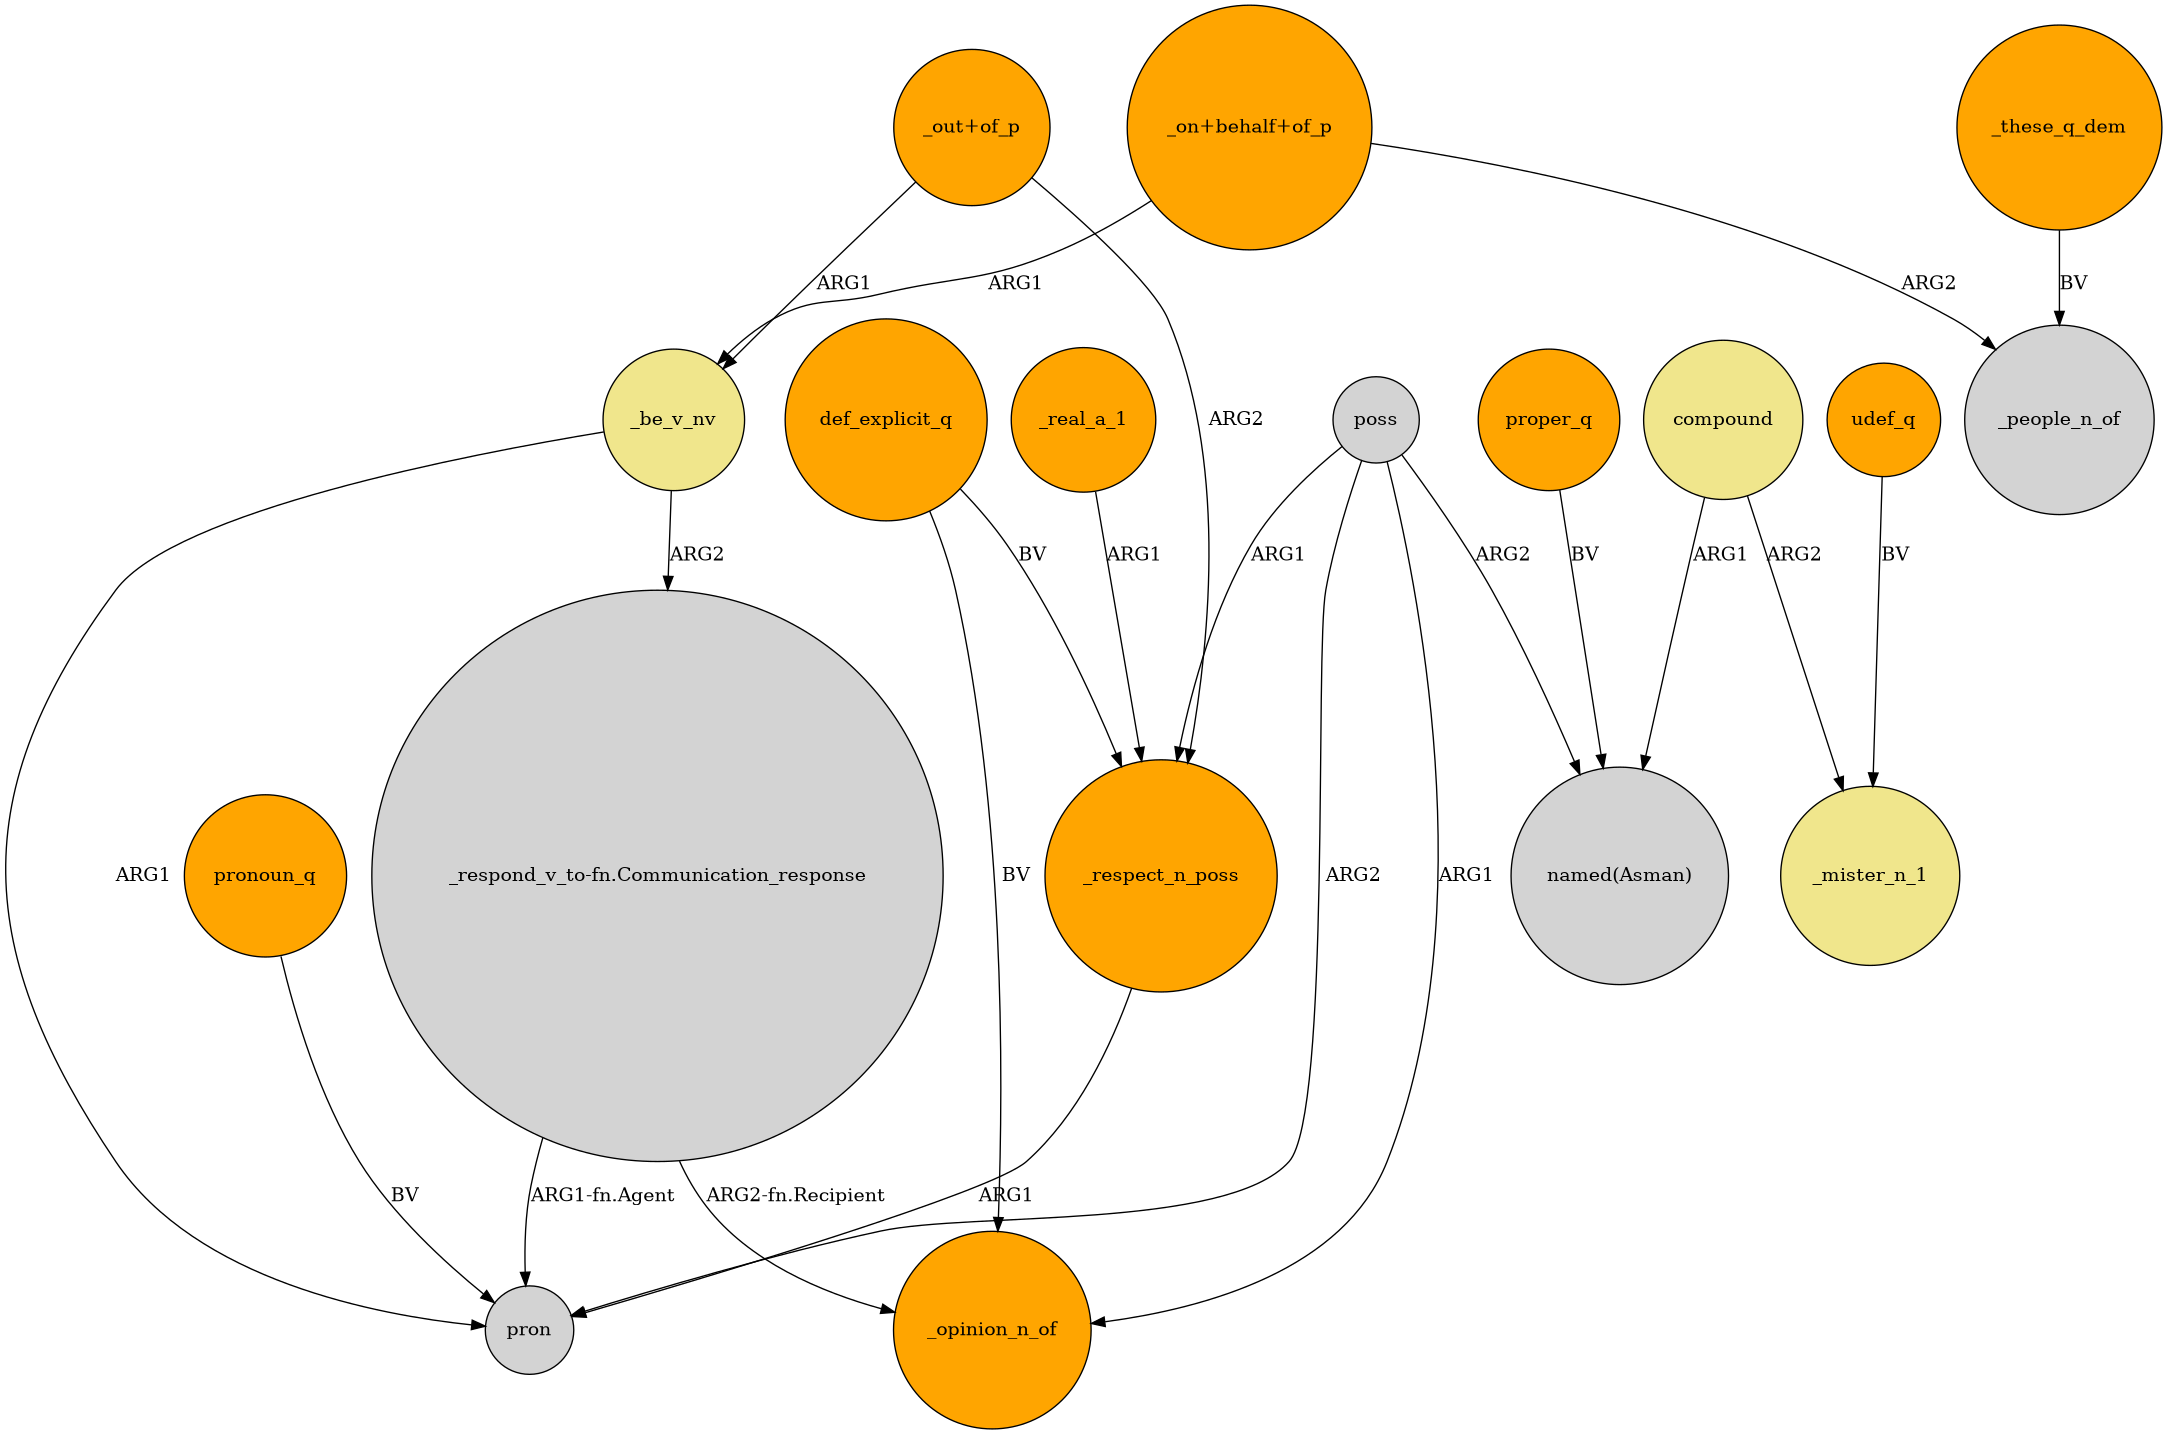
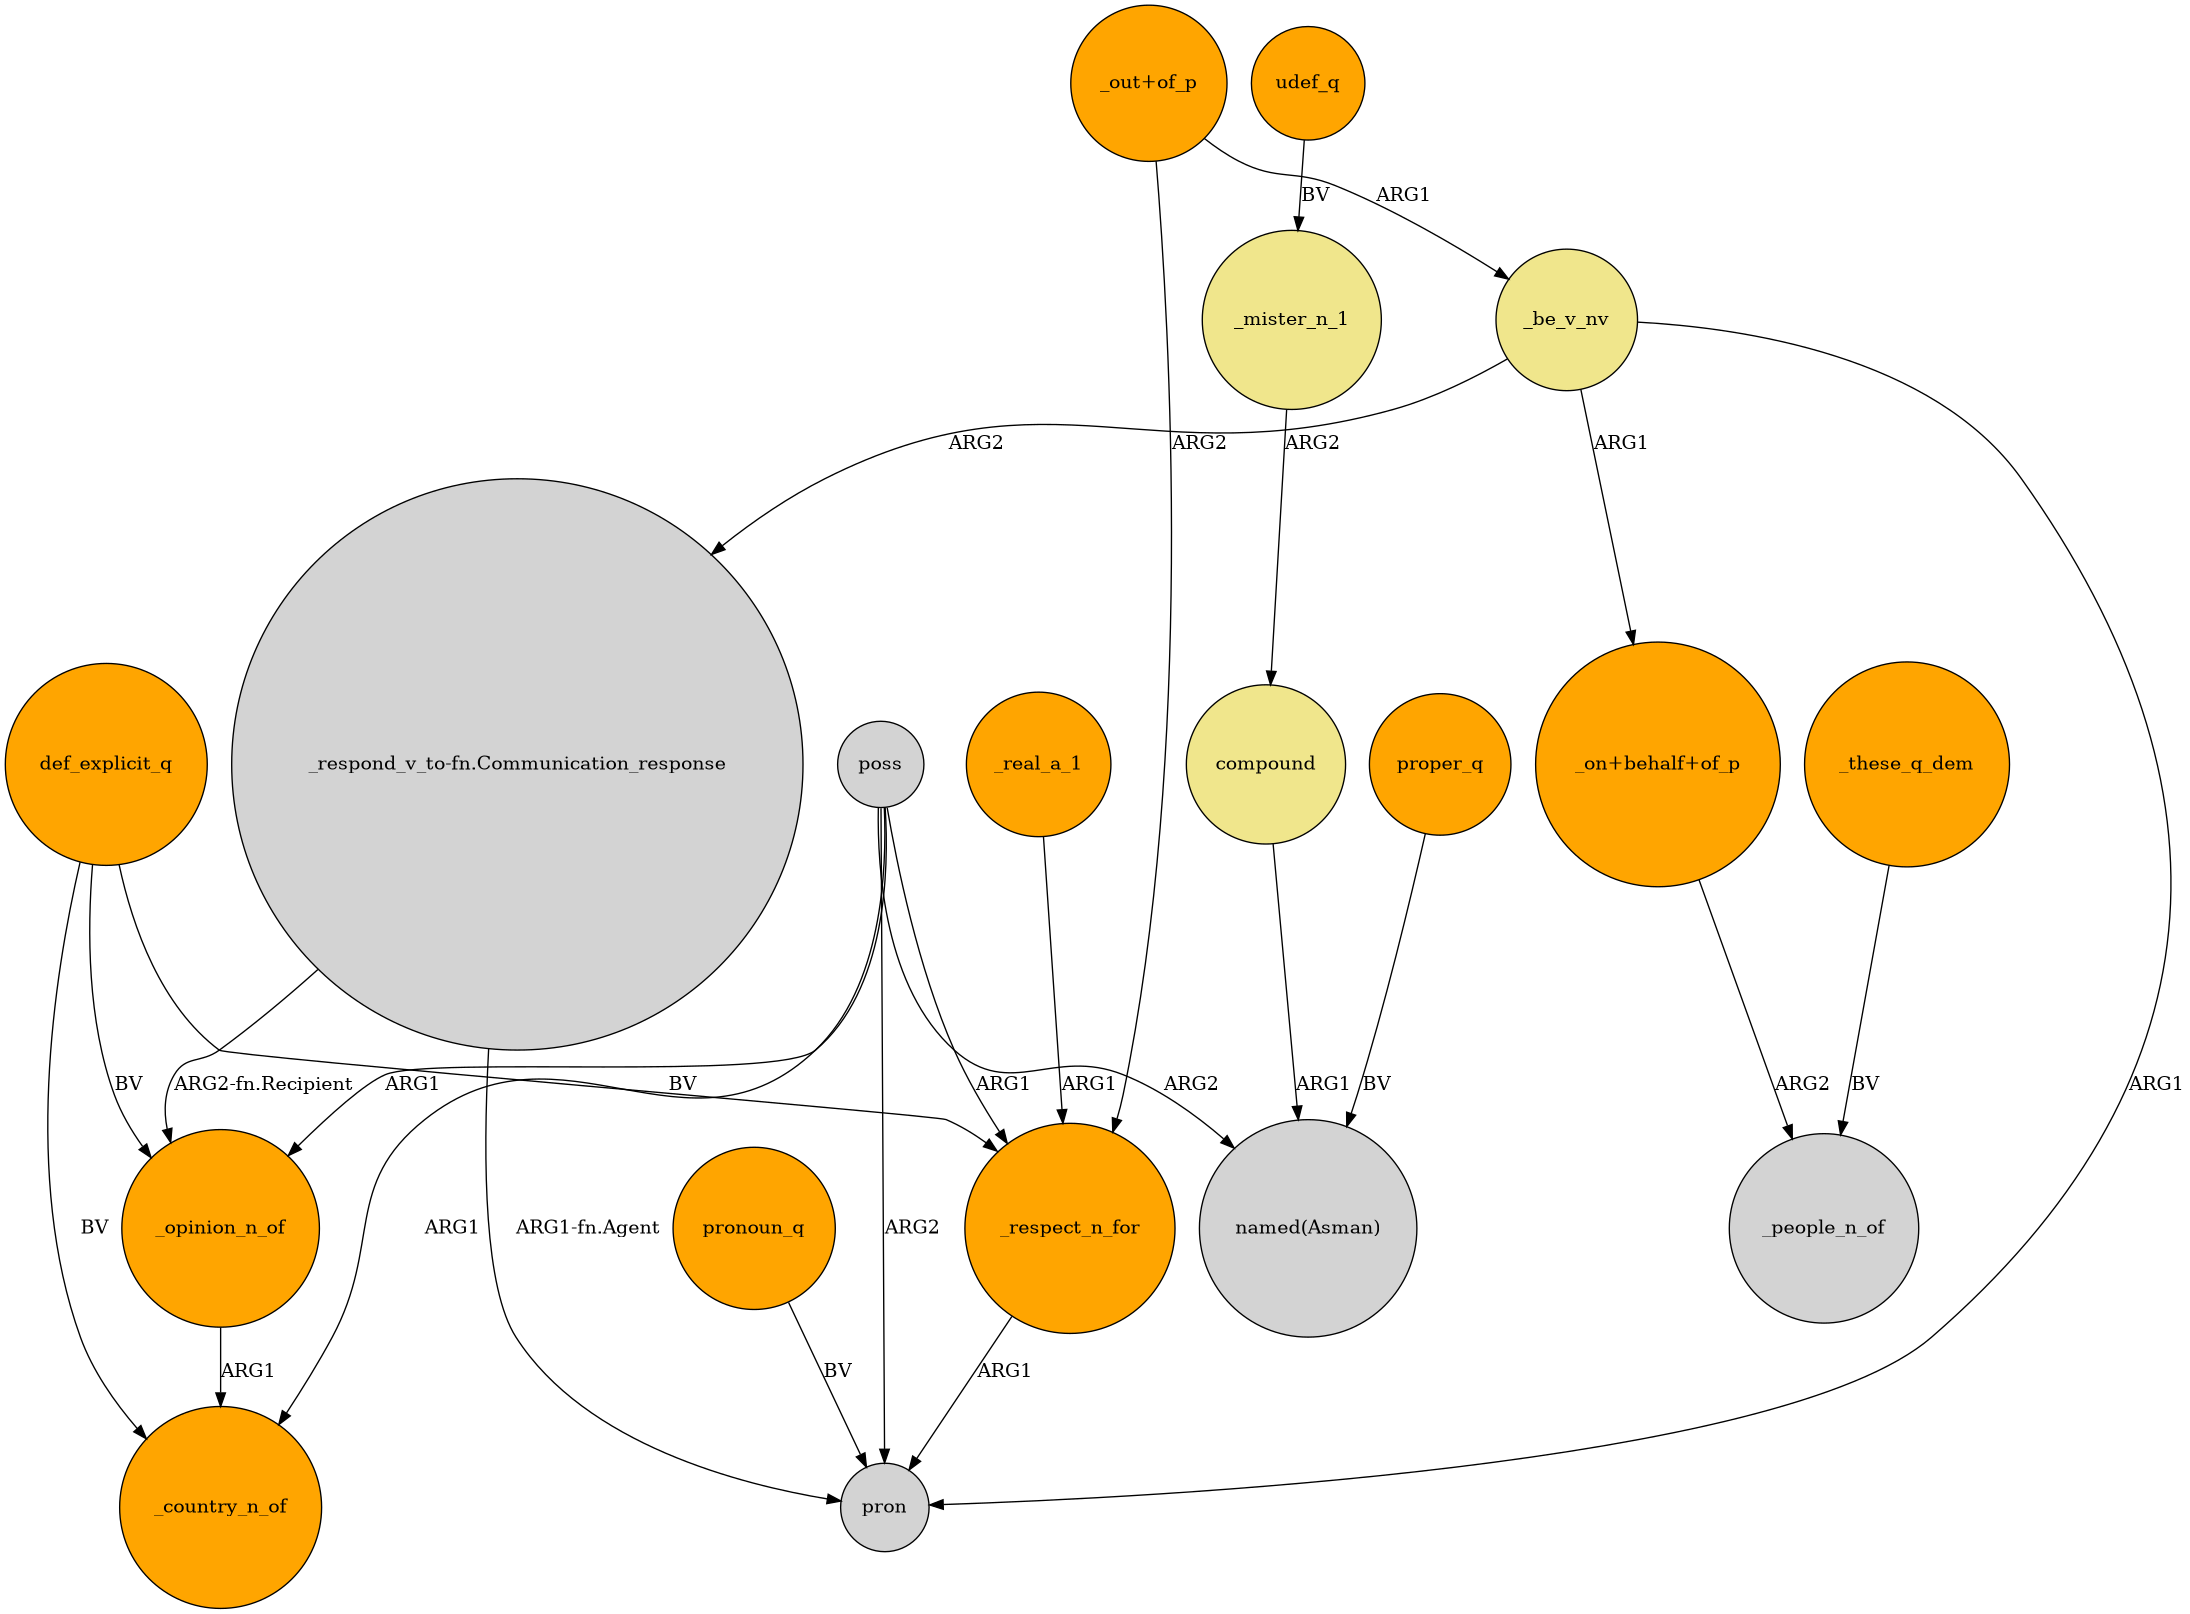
edge "_on+behalf+of_p" -> "_be_v_nv": reversed
edge "compound" -> "_mister_n_1": reversed
node "_respect_n_poss": label "_respect_n_poss" -> "_respect_n_for"
node "_country_n_of": added
